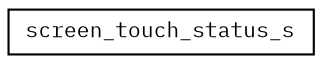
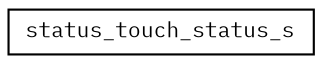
node "screen_touch_status_s": label "screen_touch_status_s" -> "status_touch_status_s"
